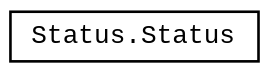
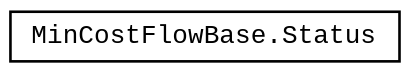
node "Status.Status": label "Status.Status" -> "MinCostFlowBase.Status"
